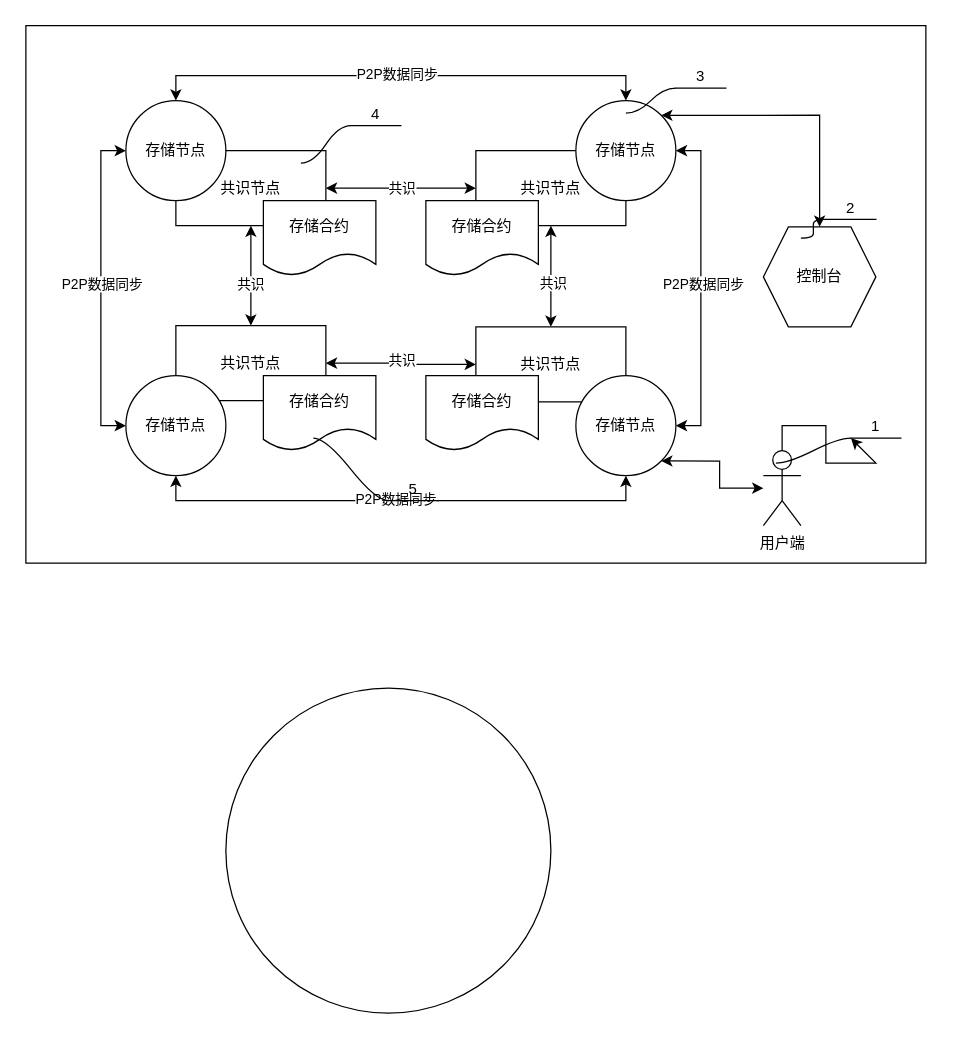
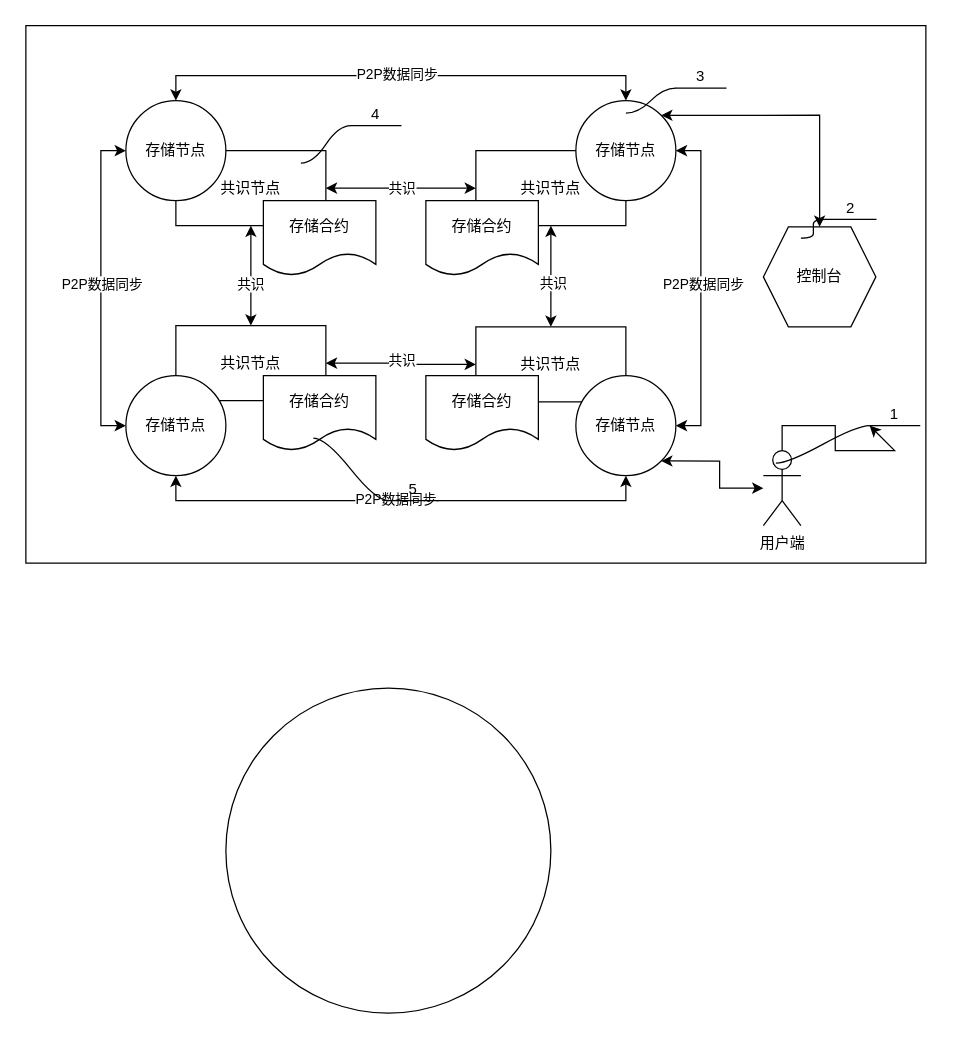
node "1": moved (876, 426) -> (894, 413)
